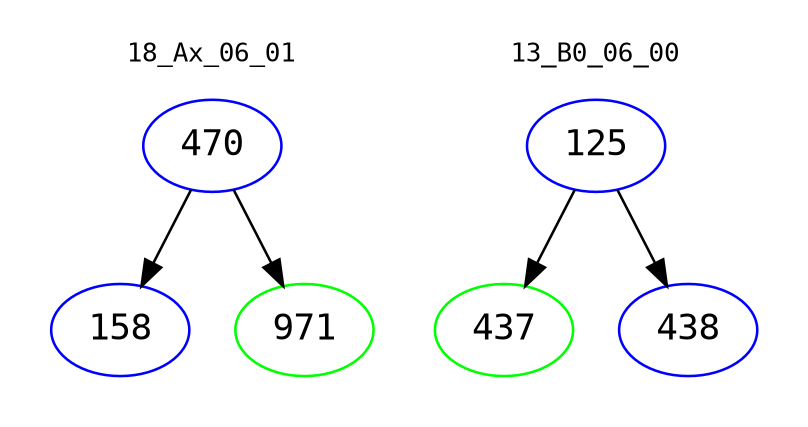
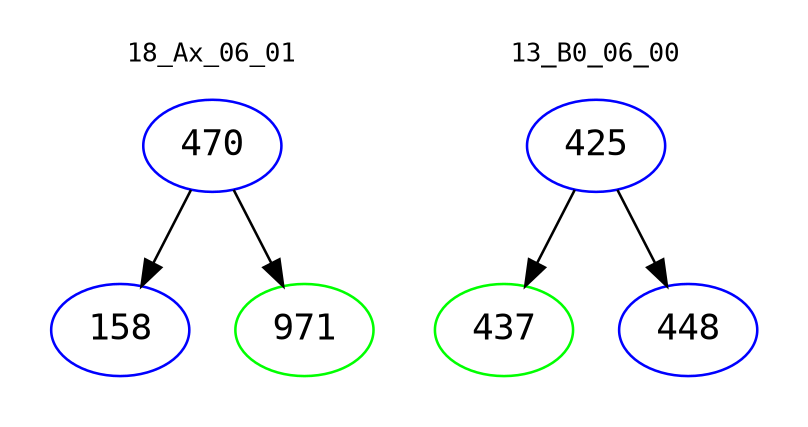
node "125": label "125" -> "425"
node "438": label "438" -> "448"
